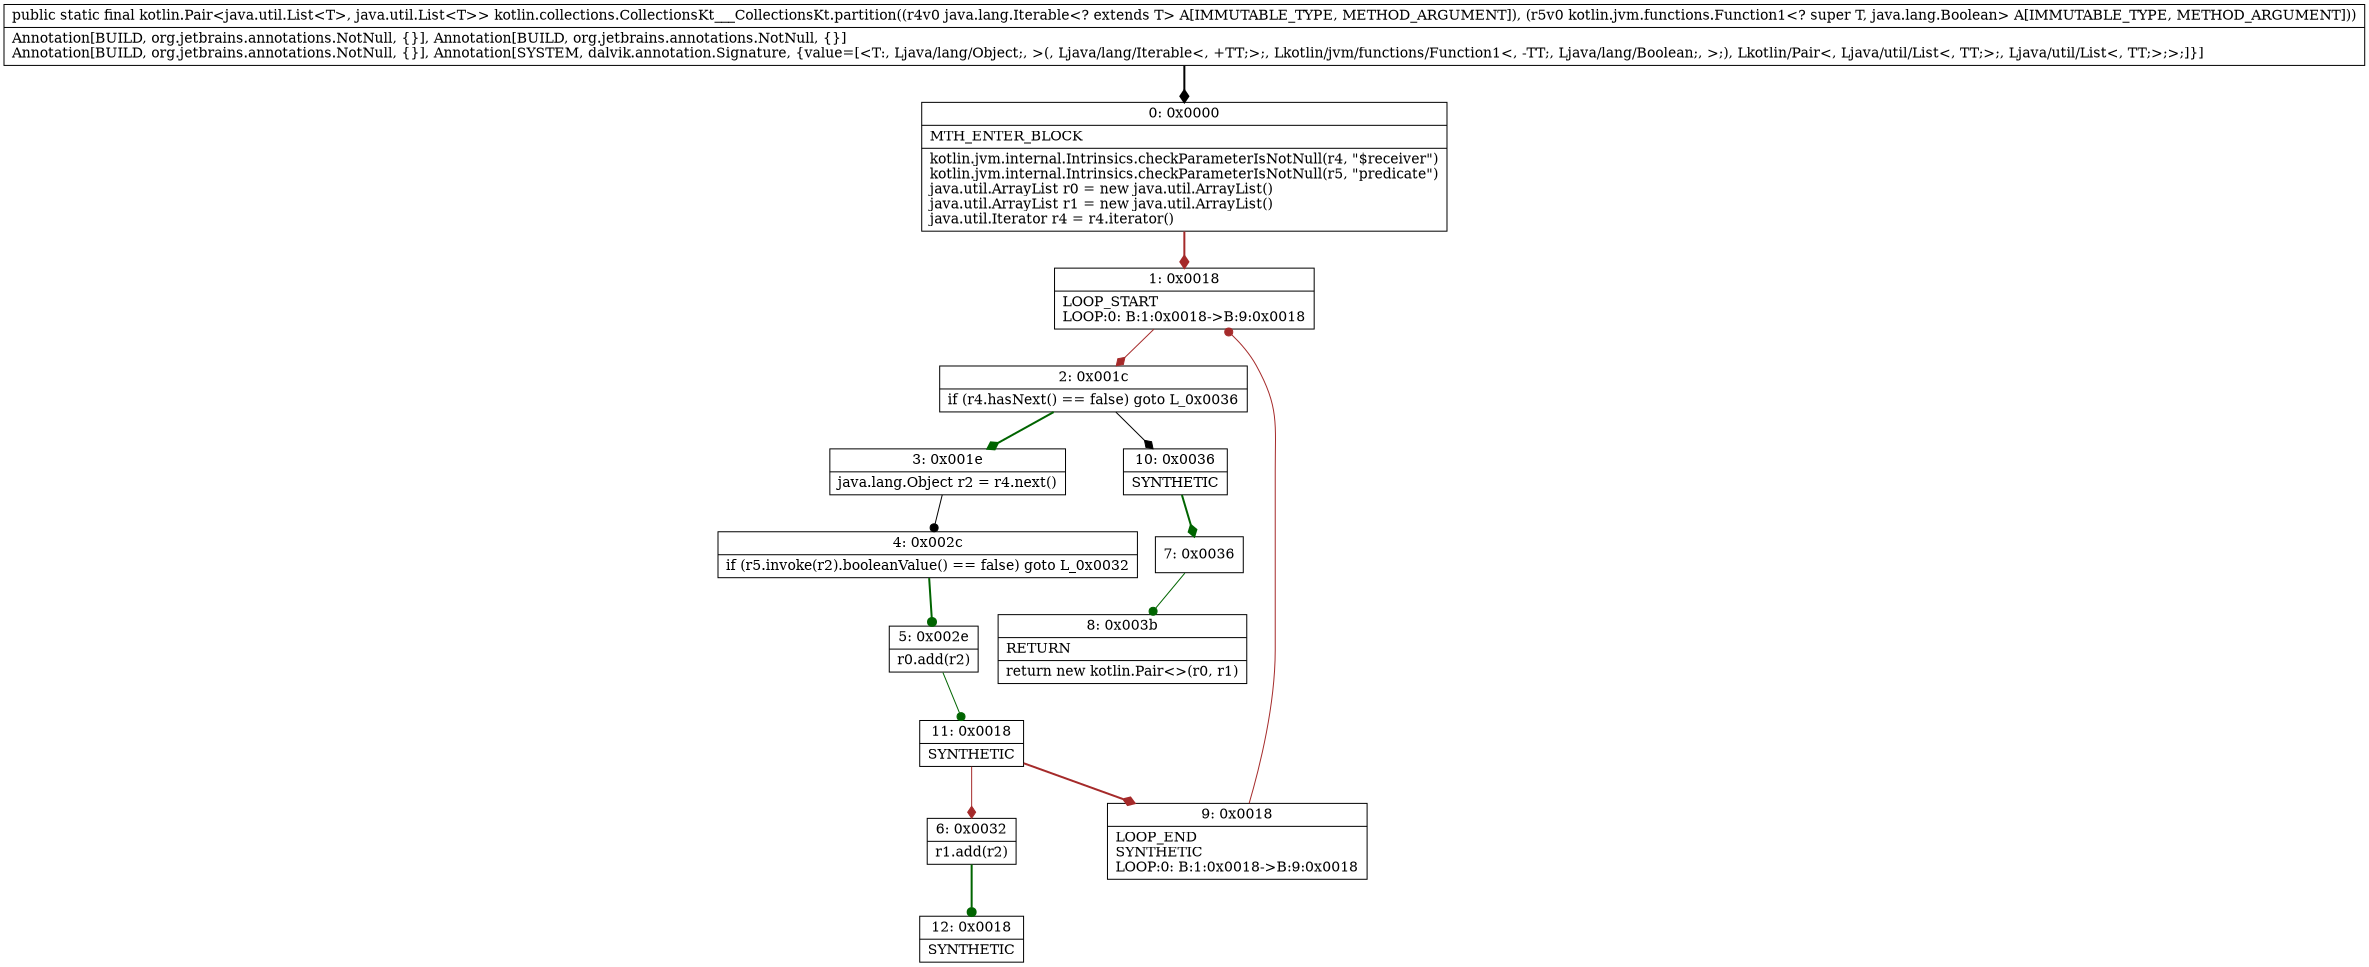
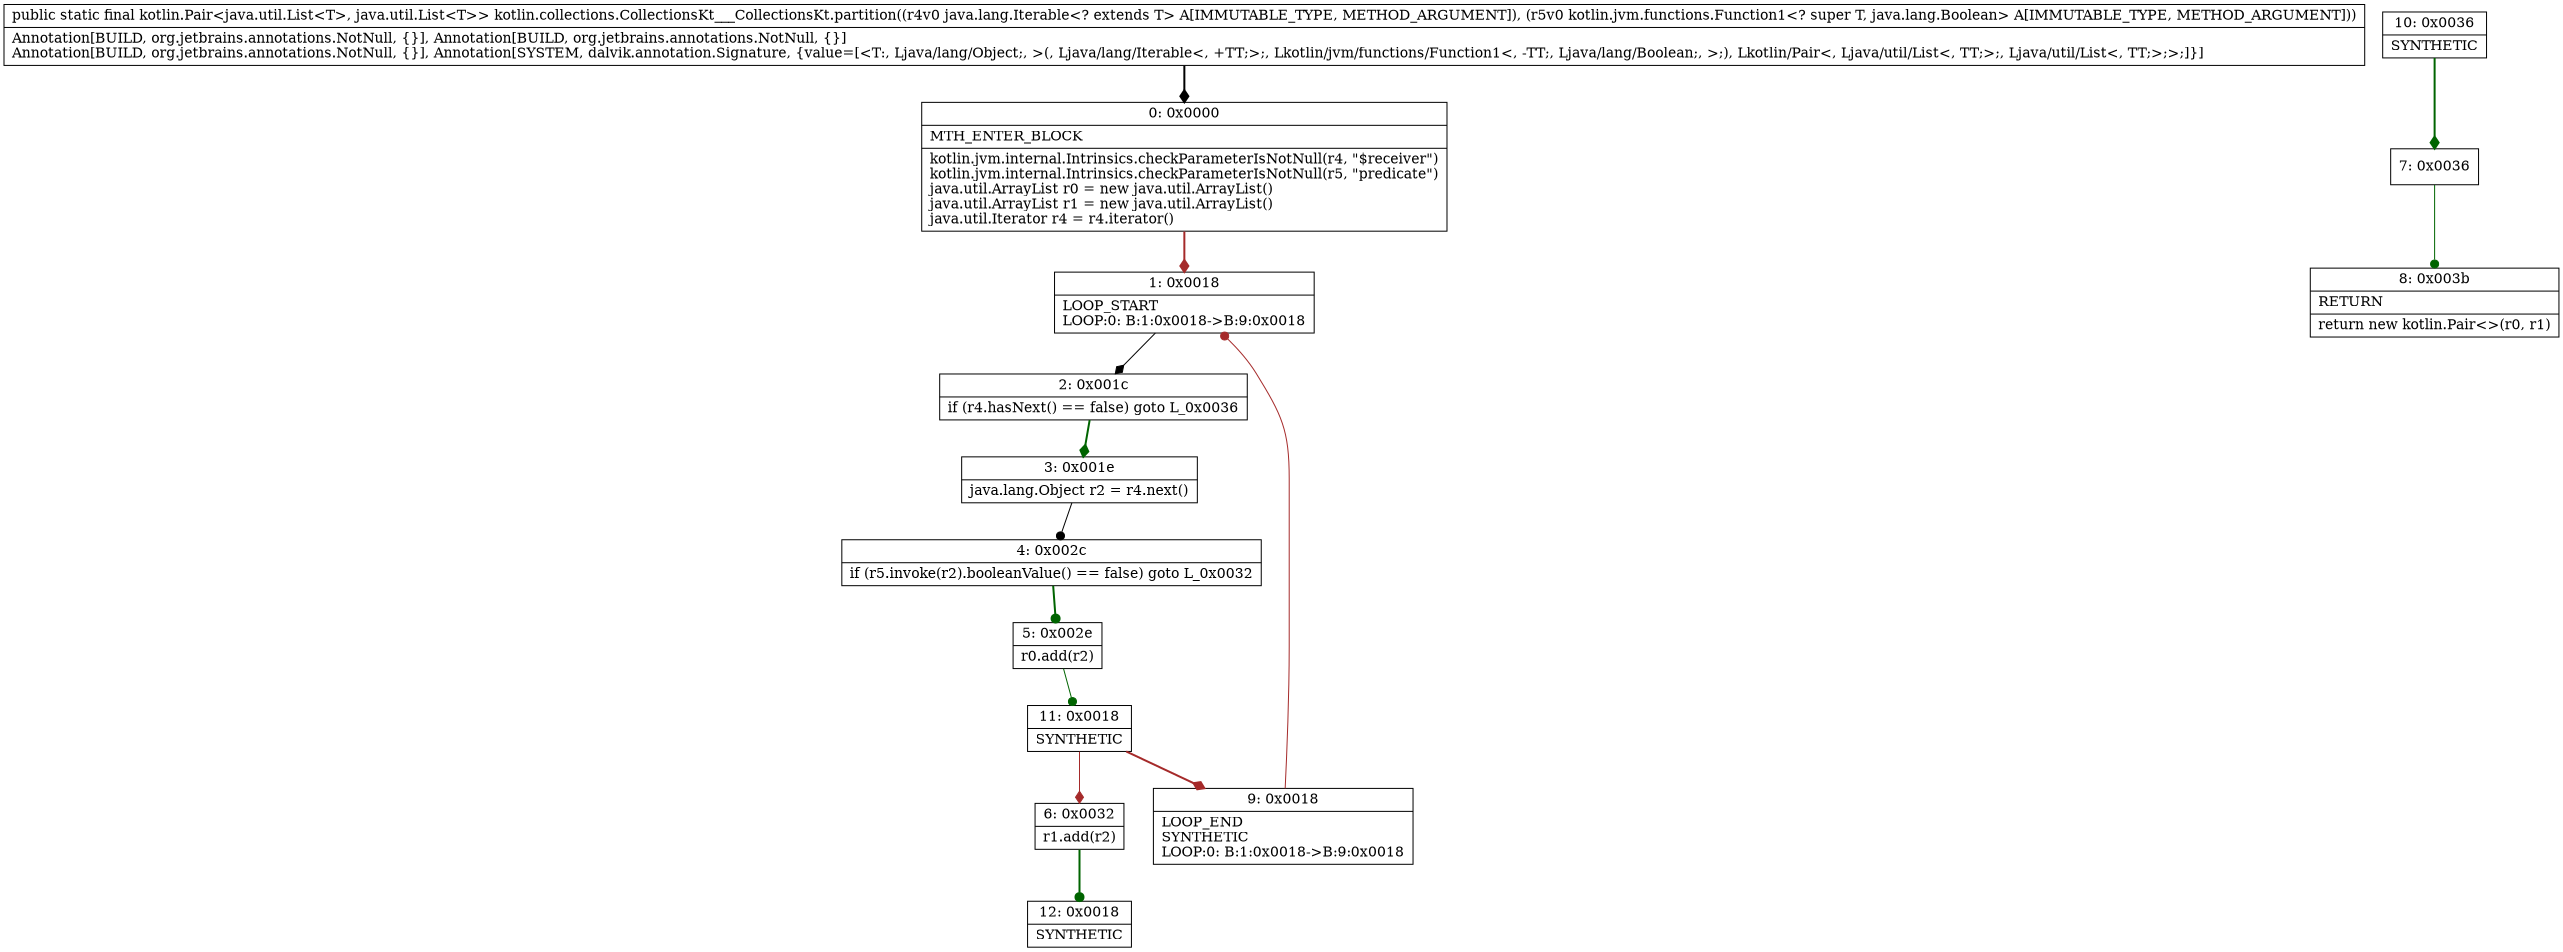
edge "1: 0x0018" -> "2: 0x001c": color brown -> black
edge "2: 0x001c" -> "10: 0x0036": removed
